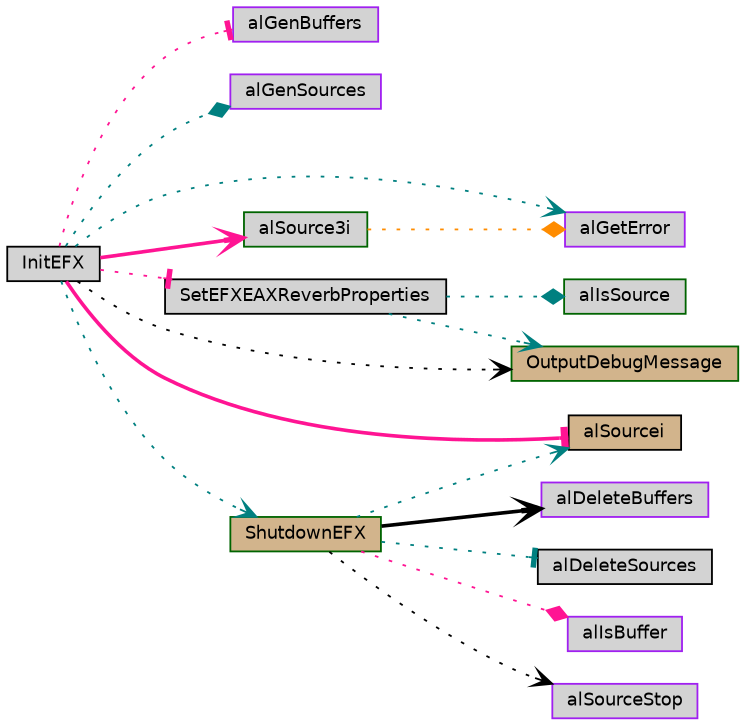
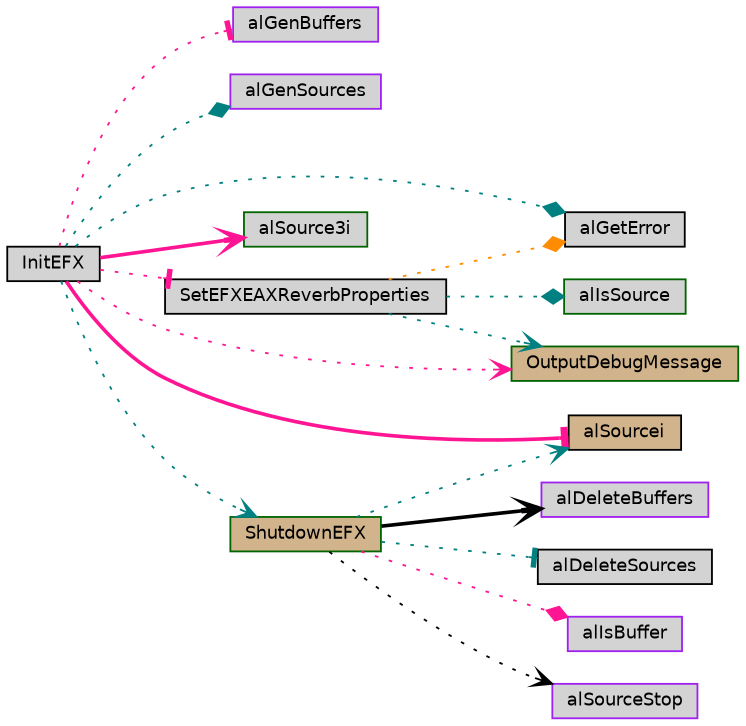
edge "InitEFX" -> "alGetError": arrowhead vee -> diamond
edge "alSource3i" -> "alGetError": now "SetEFXEAXReverbProperties" -> "alGetError"
node "alGetError": color purple -> black
edge "InitEFX" -> "OutputDebugMessage": color black -> deeppink
